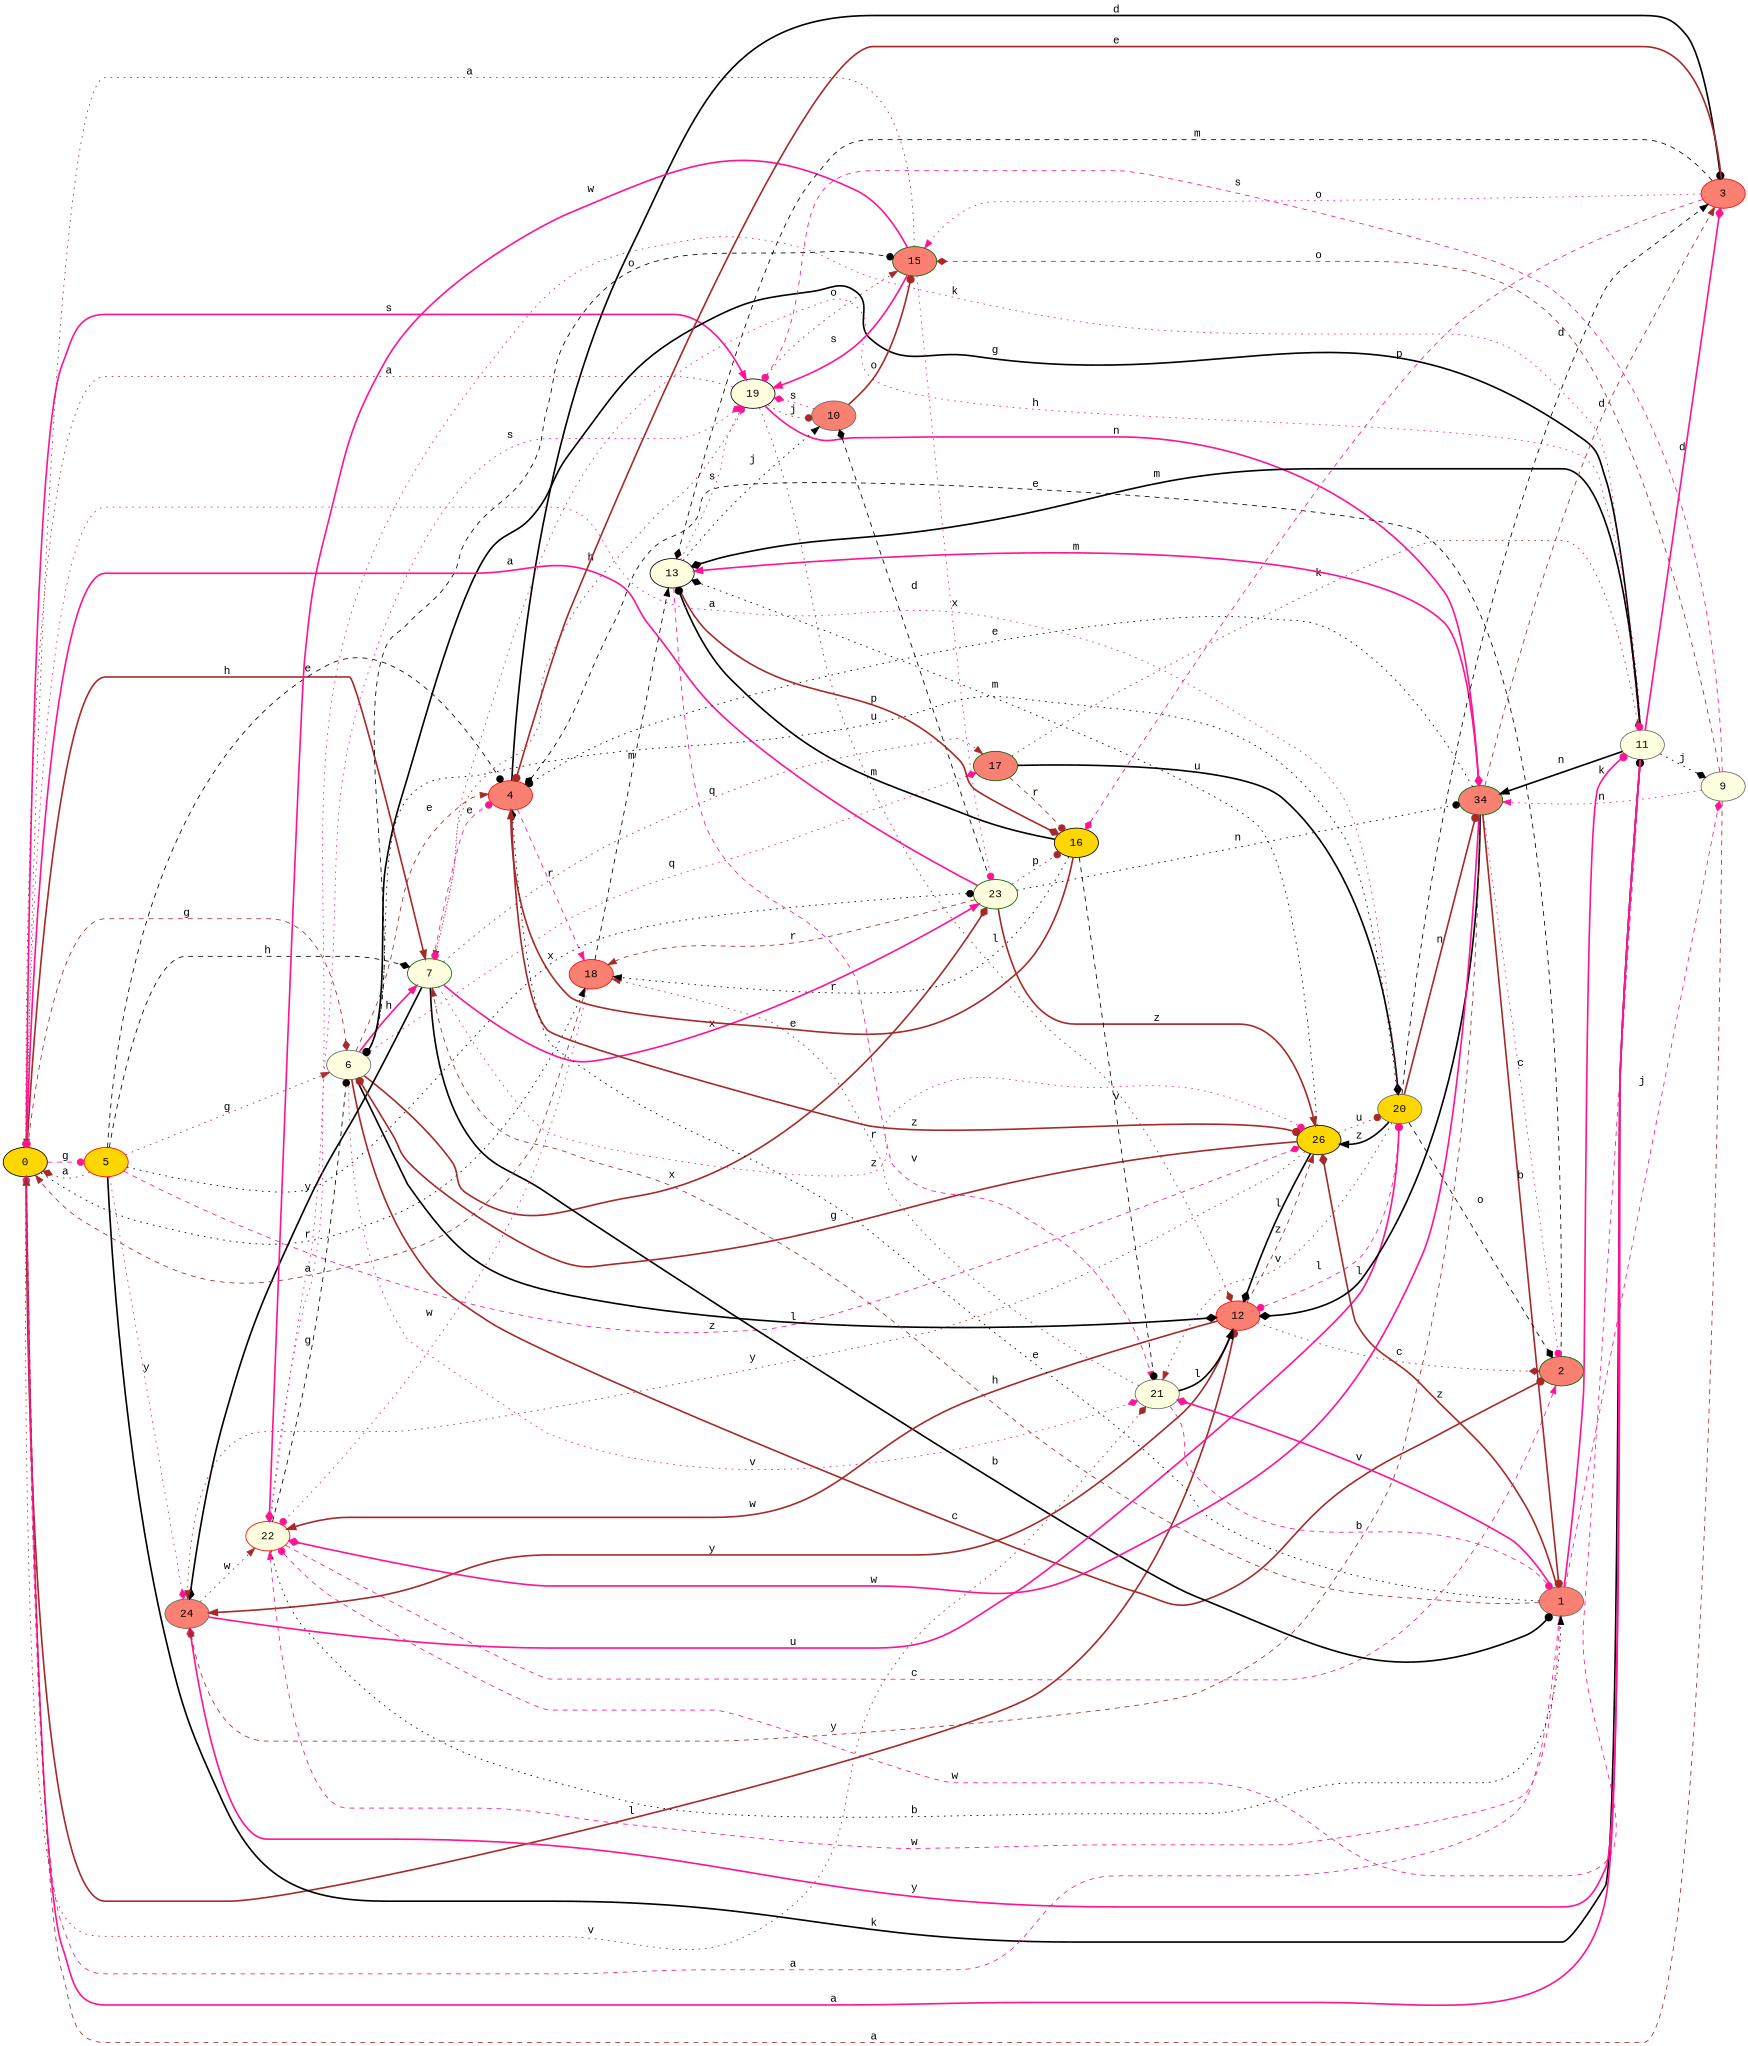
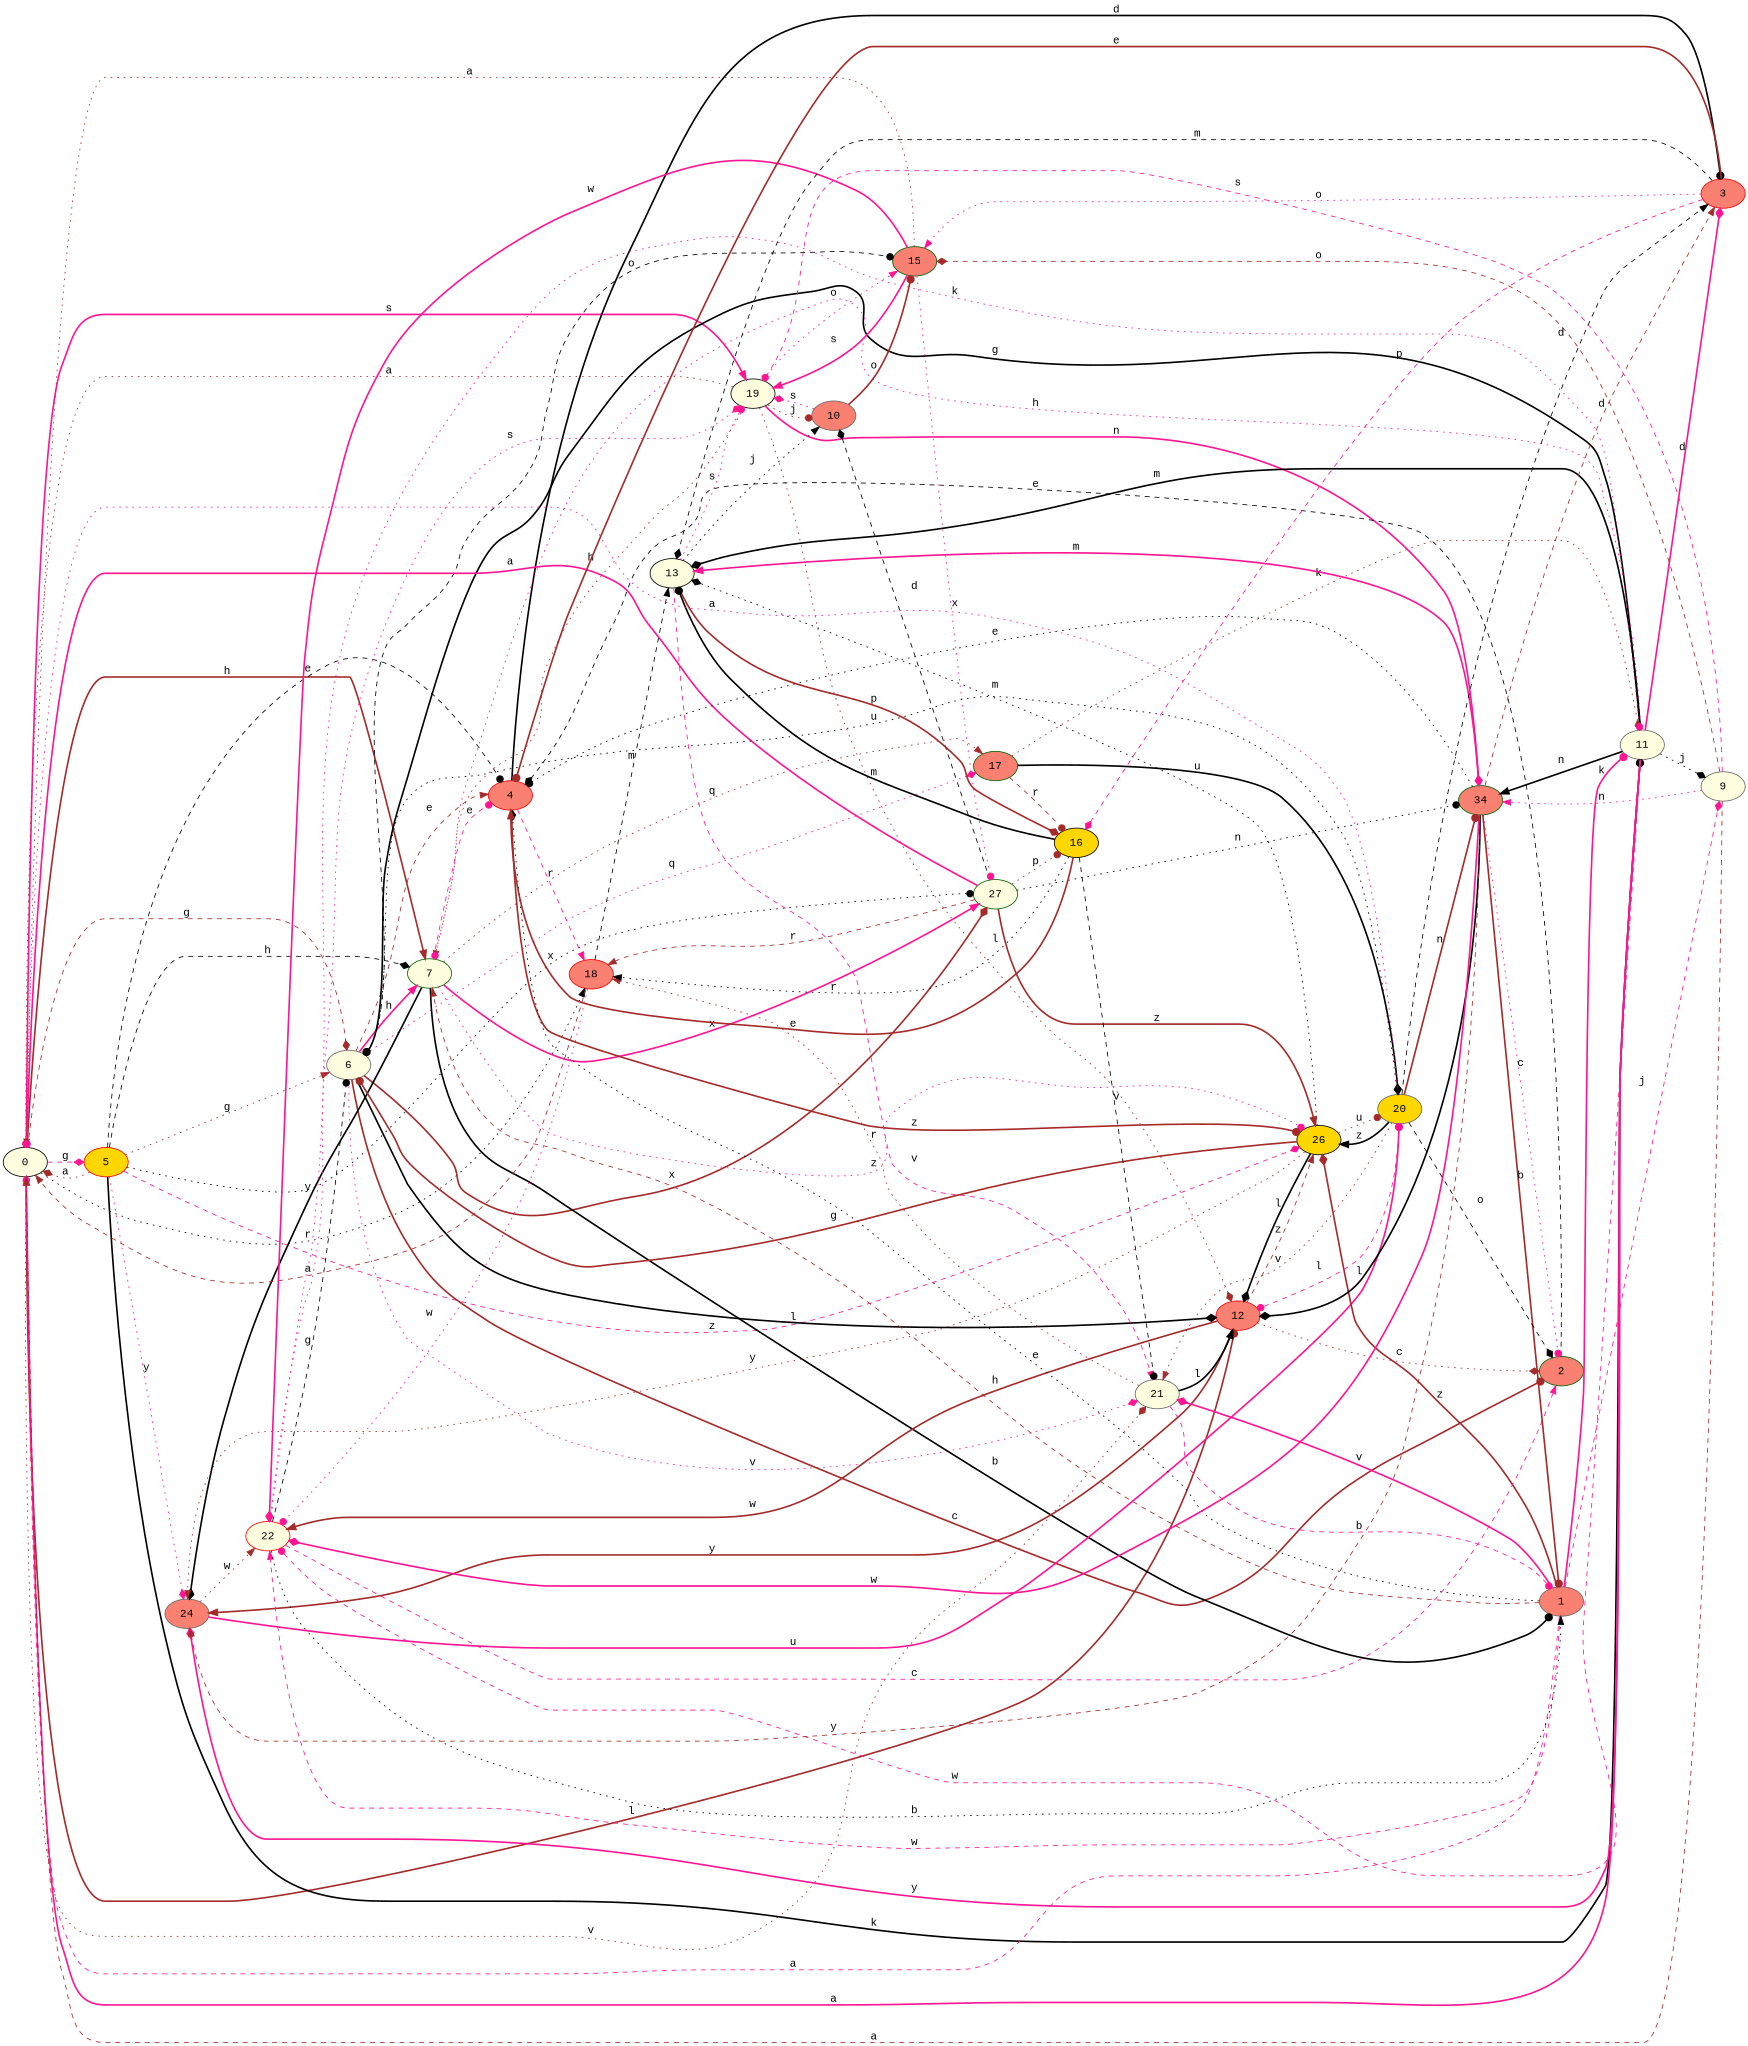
edge "19" -> "15": color brown -> deeppink
node "23": label "23" -> "27"
node "0": fillcolor gold -> lightyellow
edge "0" -> "5": arrowhead dot -> diamond
